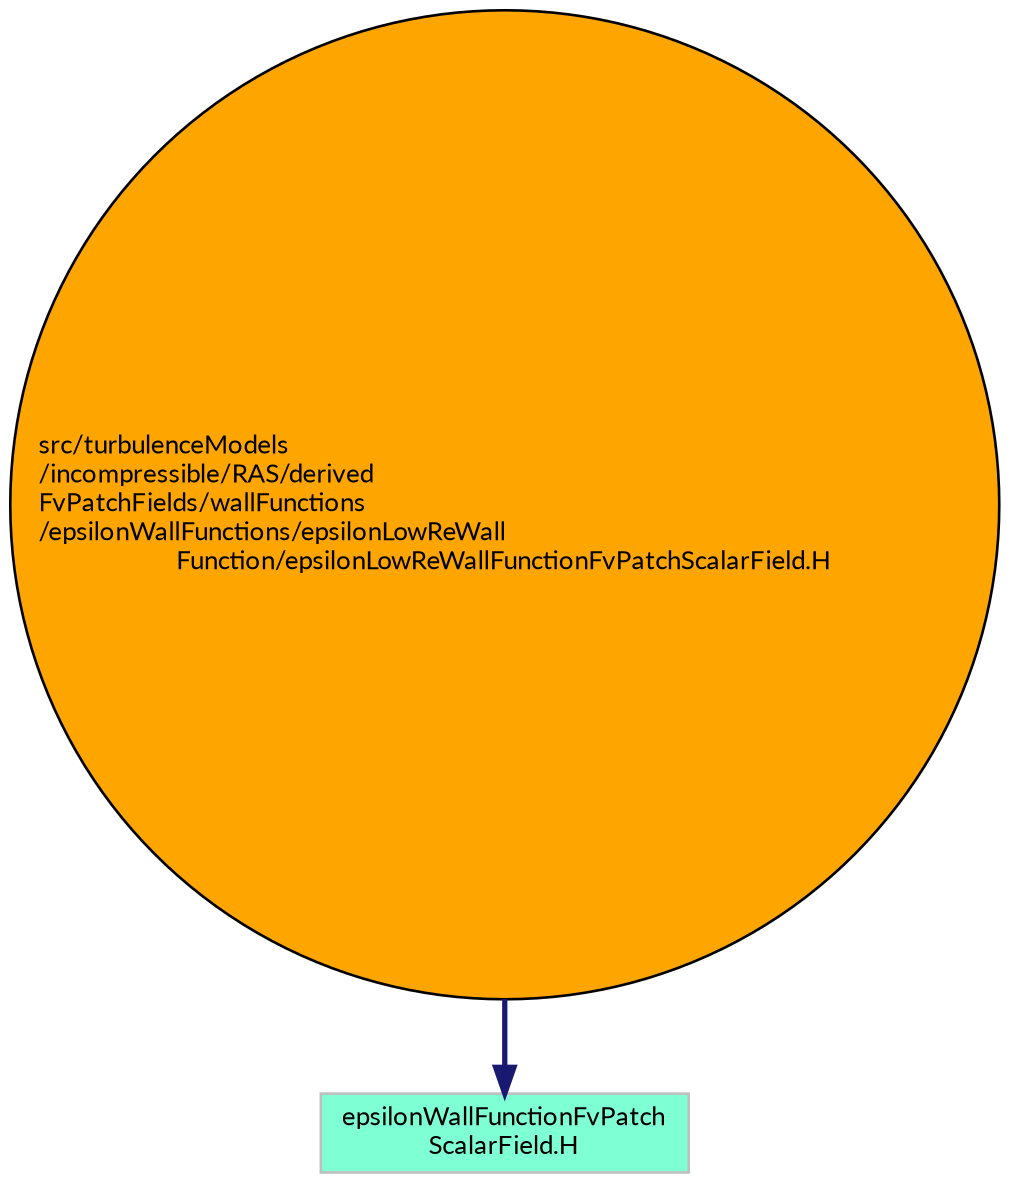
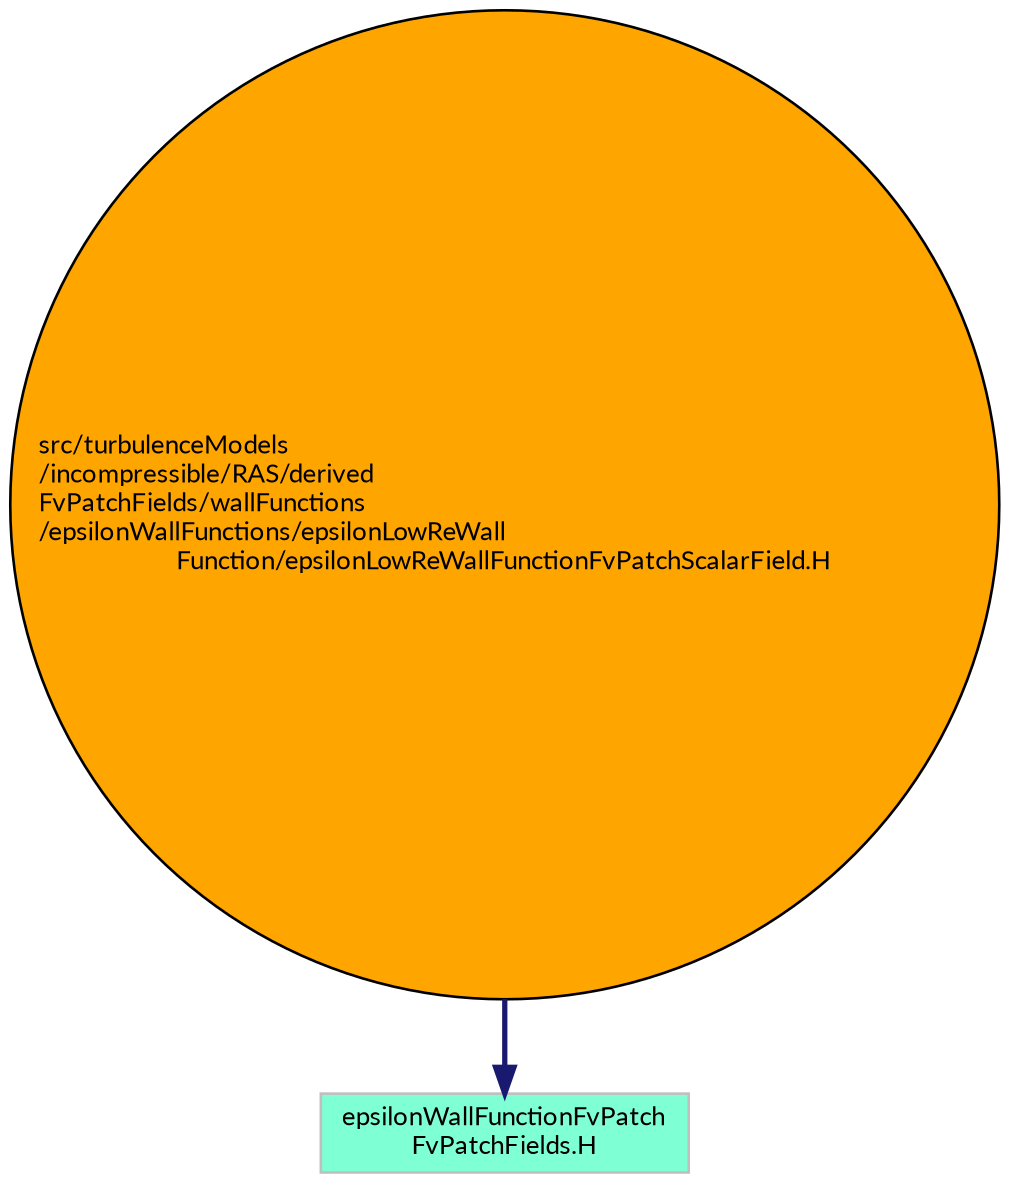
node "epsilonWallFunctionFvPatch ScalarField.H": label "epsilonWallFunctionFvPatch ScalarField.H" -> "epsilonWallFunctionFvPatch FvPatchFields.H"
